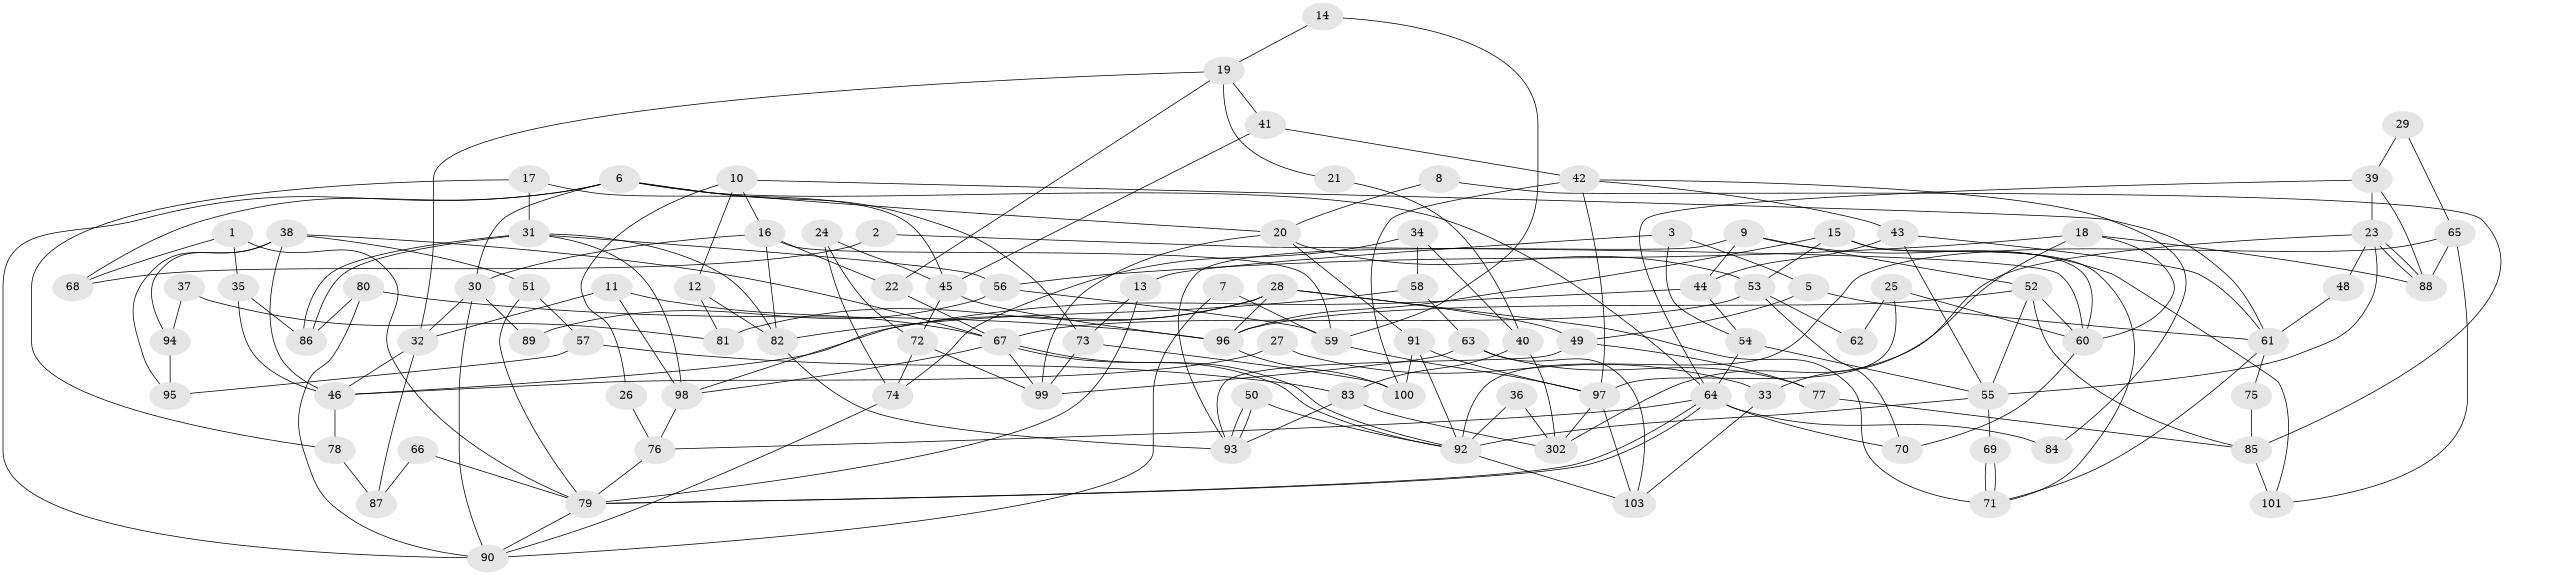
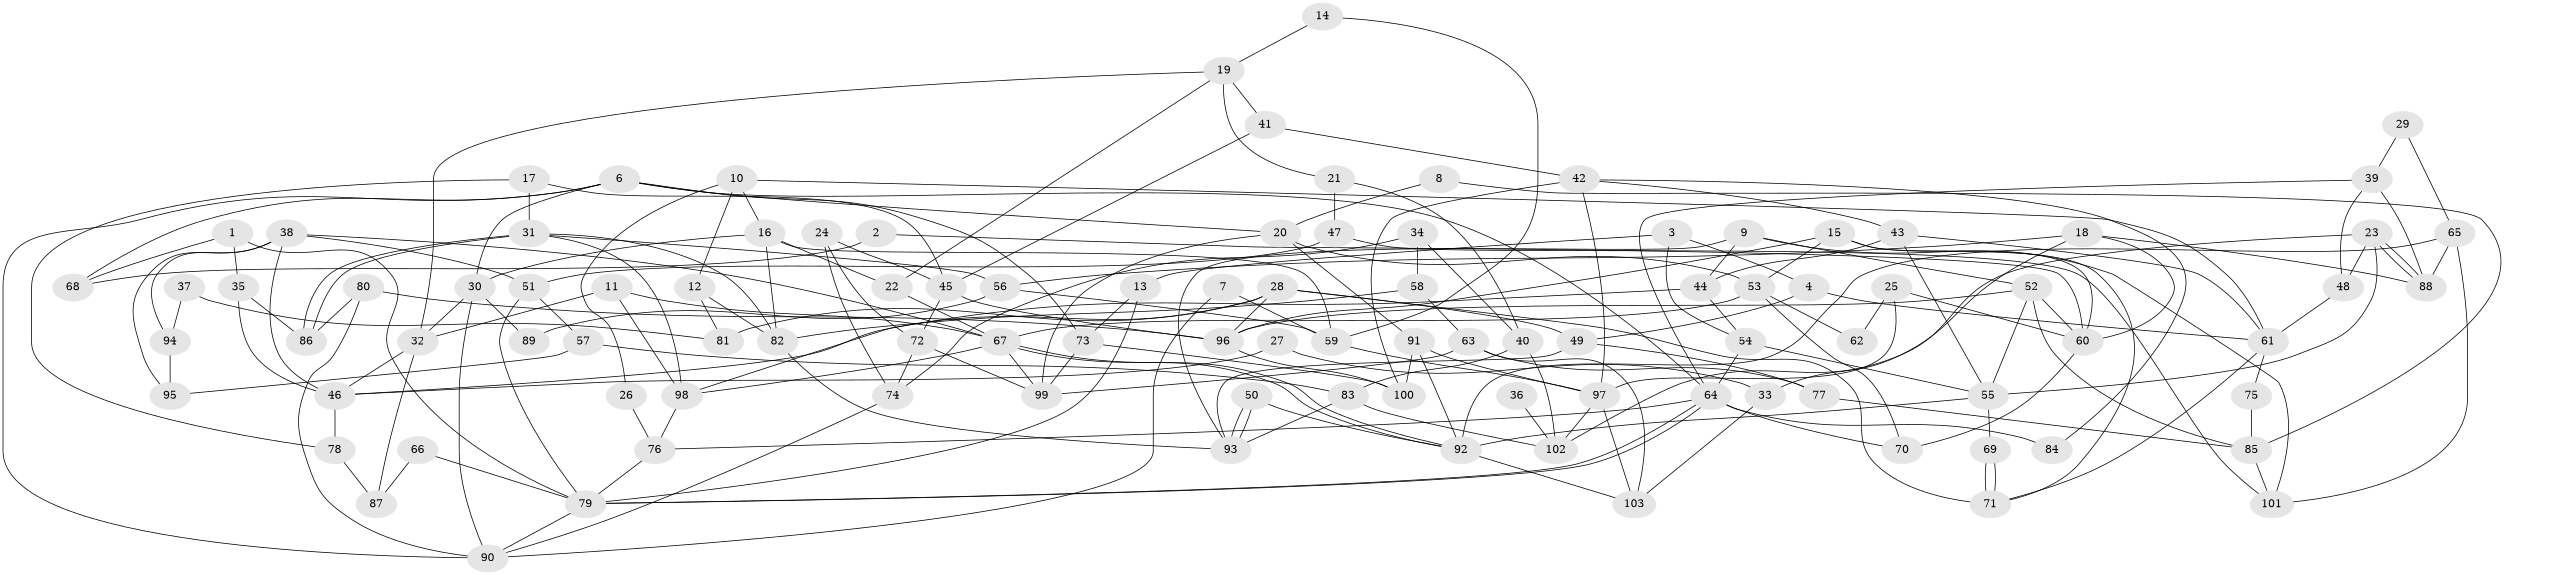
edge "39" -- "23": now "39" -- "48"
node "47": added
node "5": label "5" -> "4"
edge "36" -- "92": removed
node "302": label "302" -> "102"
